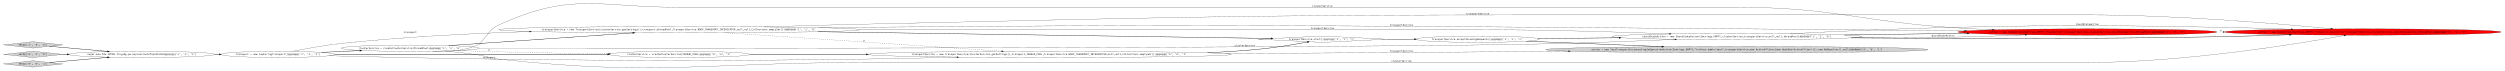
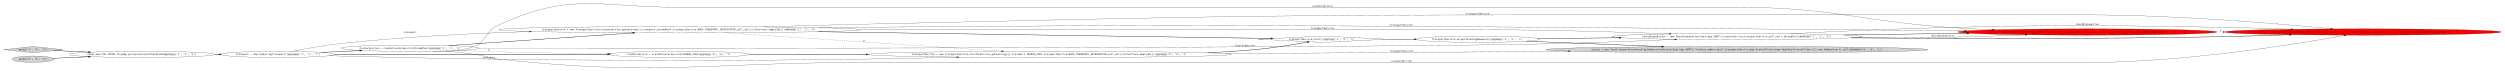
node "setUp['0', '1', '0']": removed
node "setUp['0', '0', '1']": shape diamond -> ellipse
